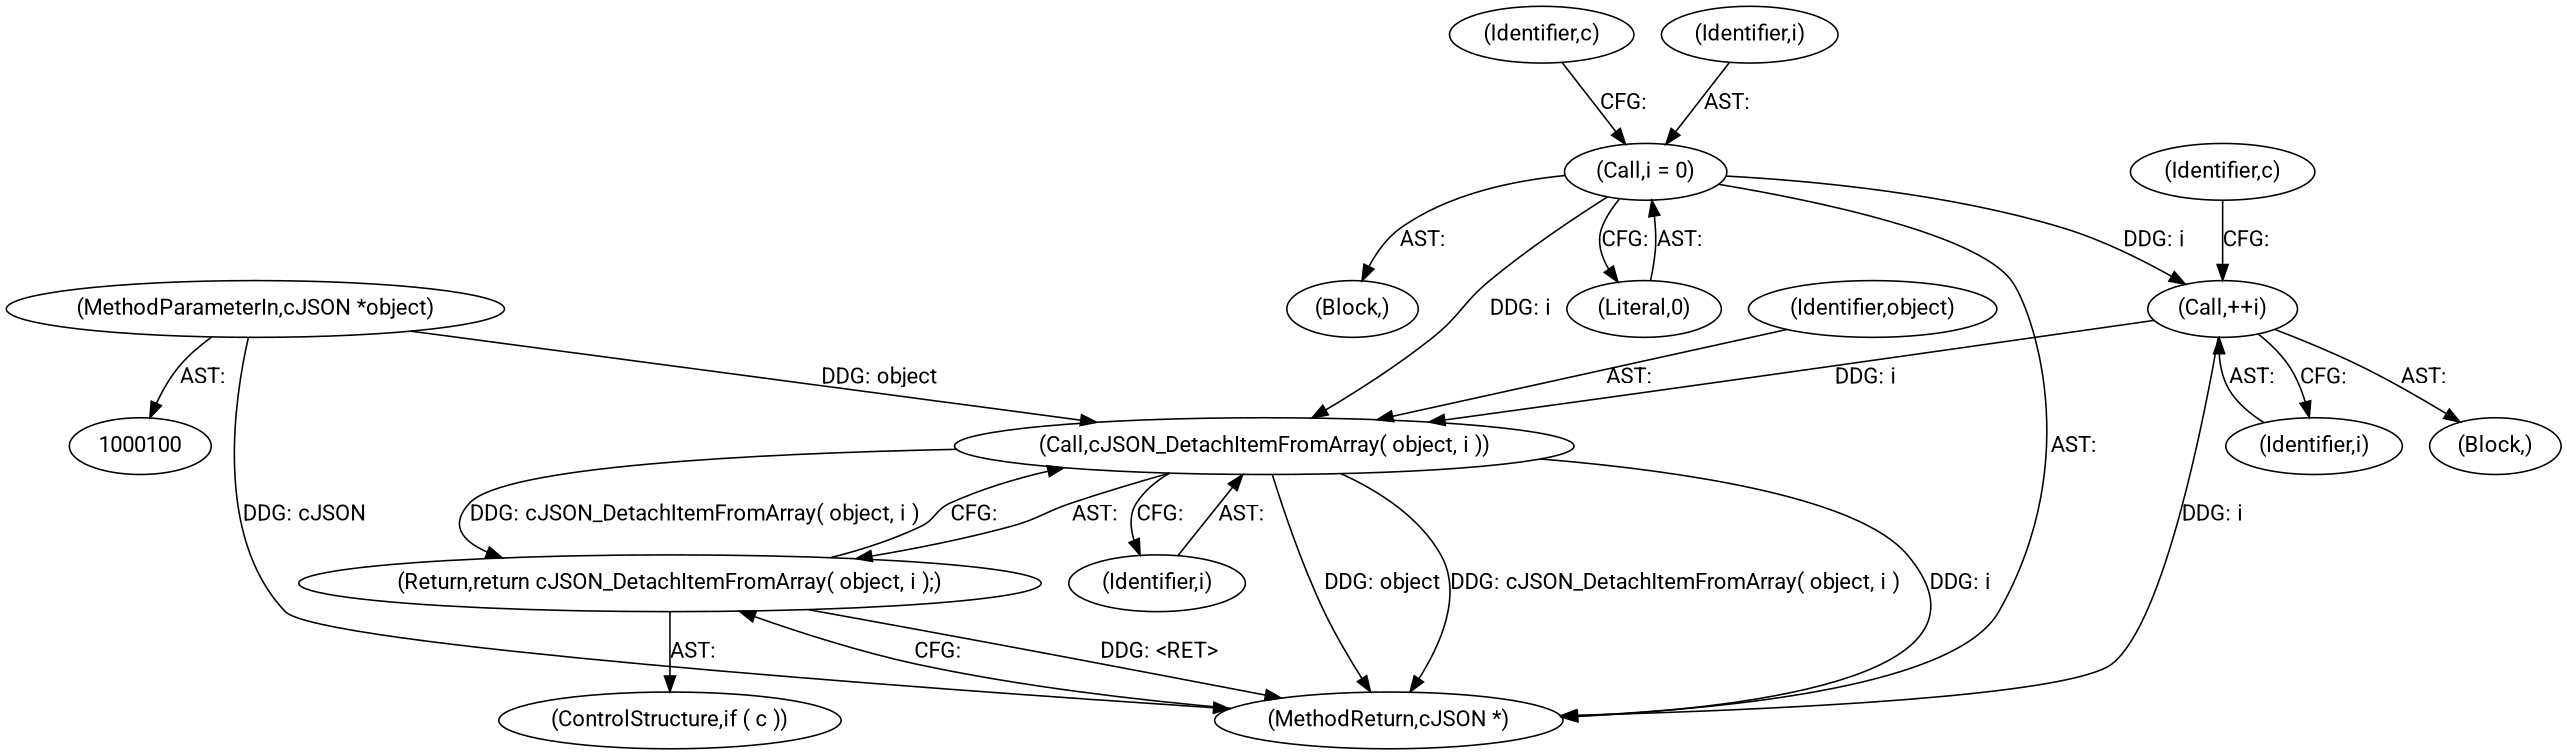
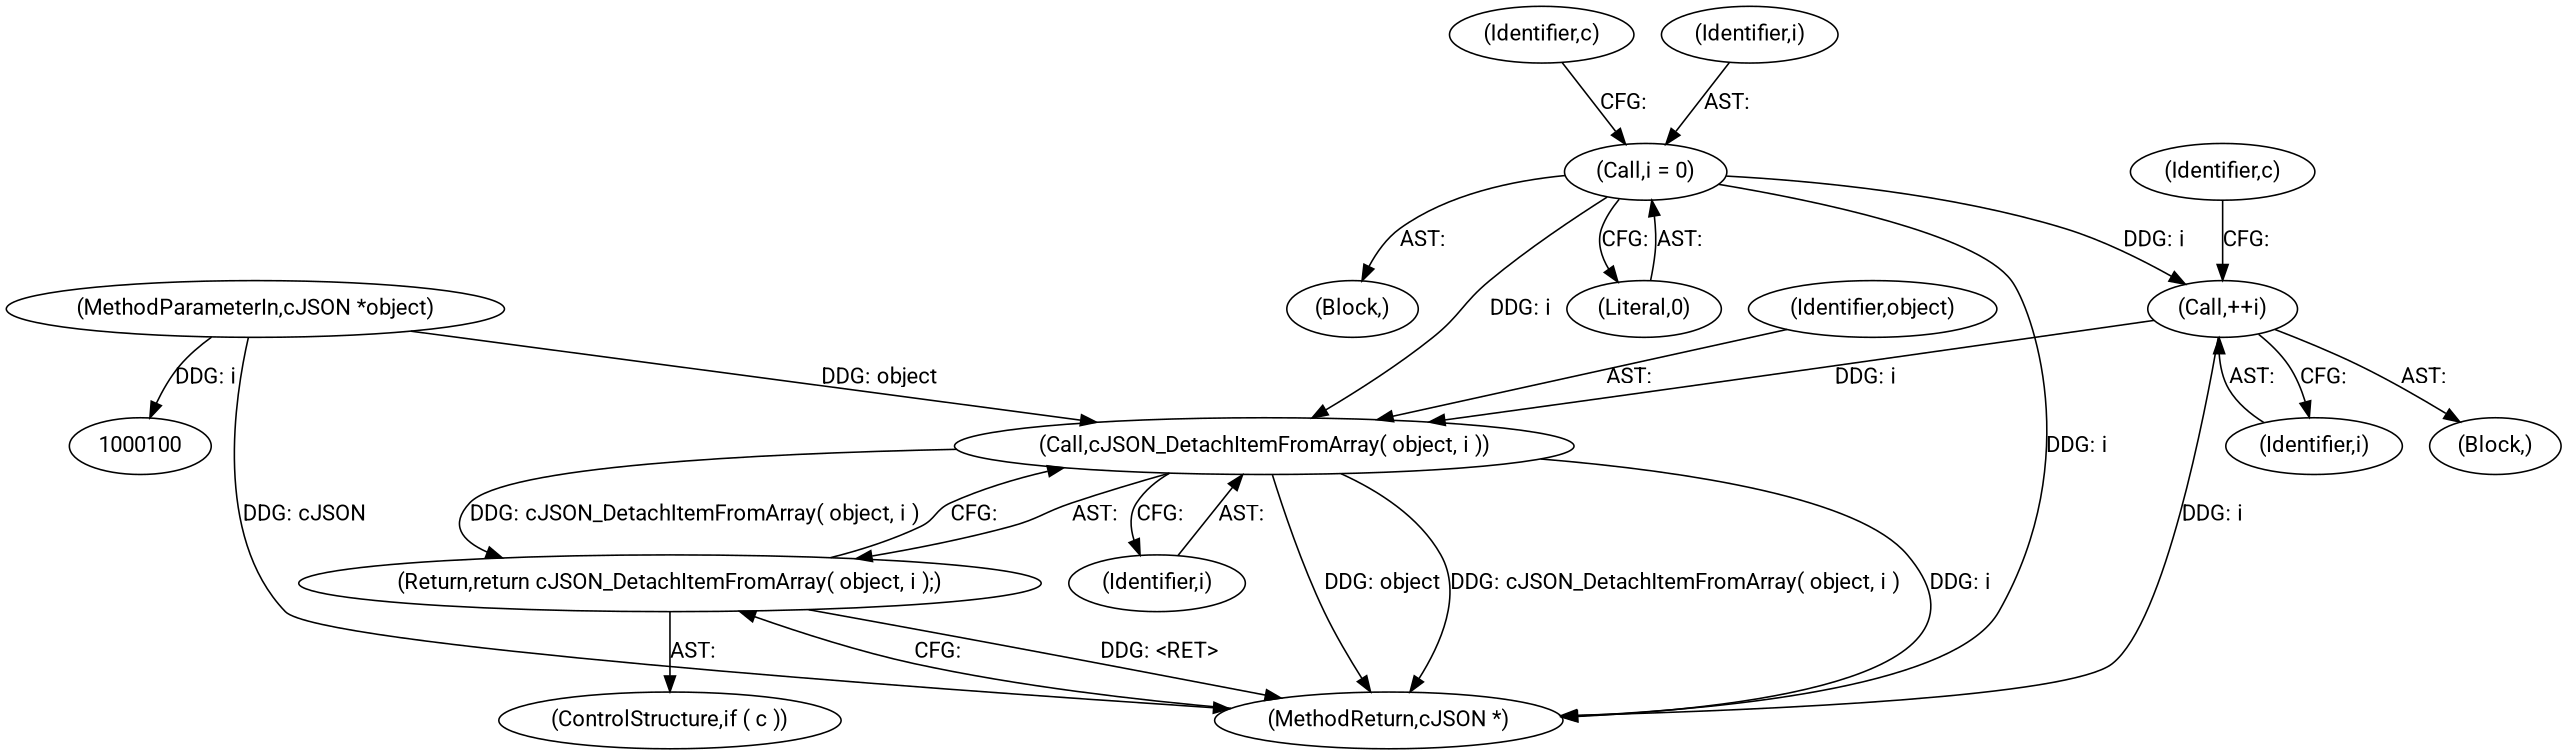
edge "(MethodParameterIn,cJSON *object)" -> "1000100": label "AST: " -> "DDG: i"
edge "(Call,i = 0)" -> "(MethodReturn,cJSON *)": label "AST: " -> "DDG: i"
